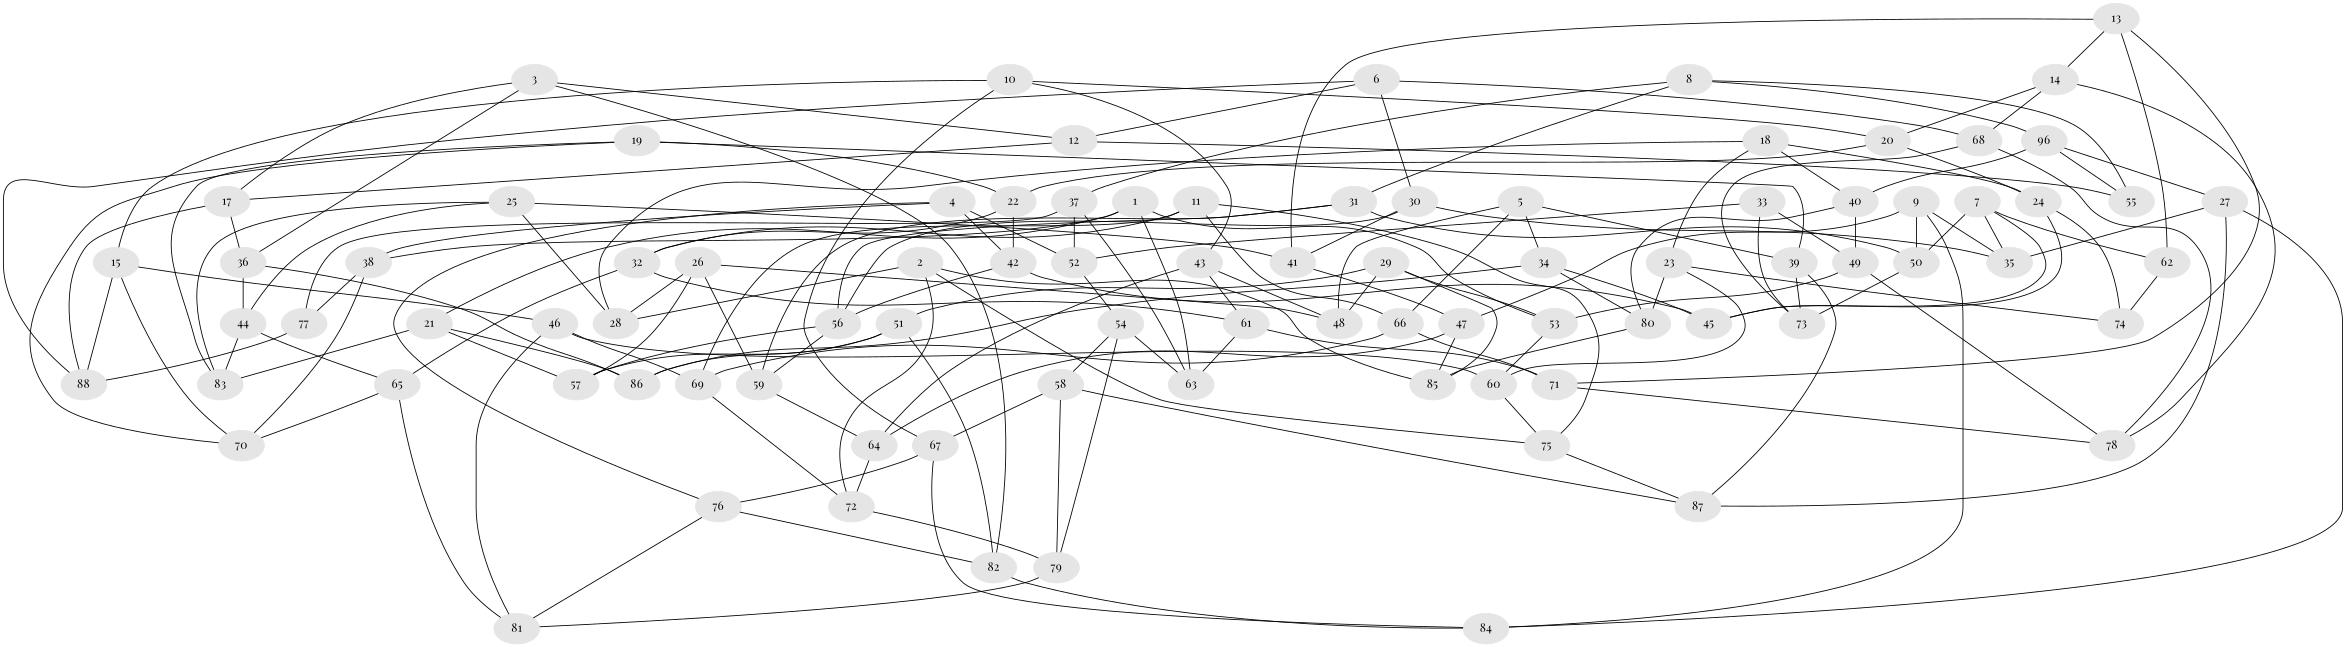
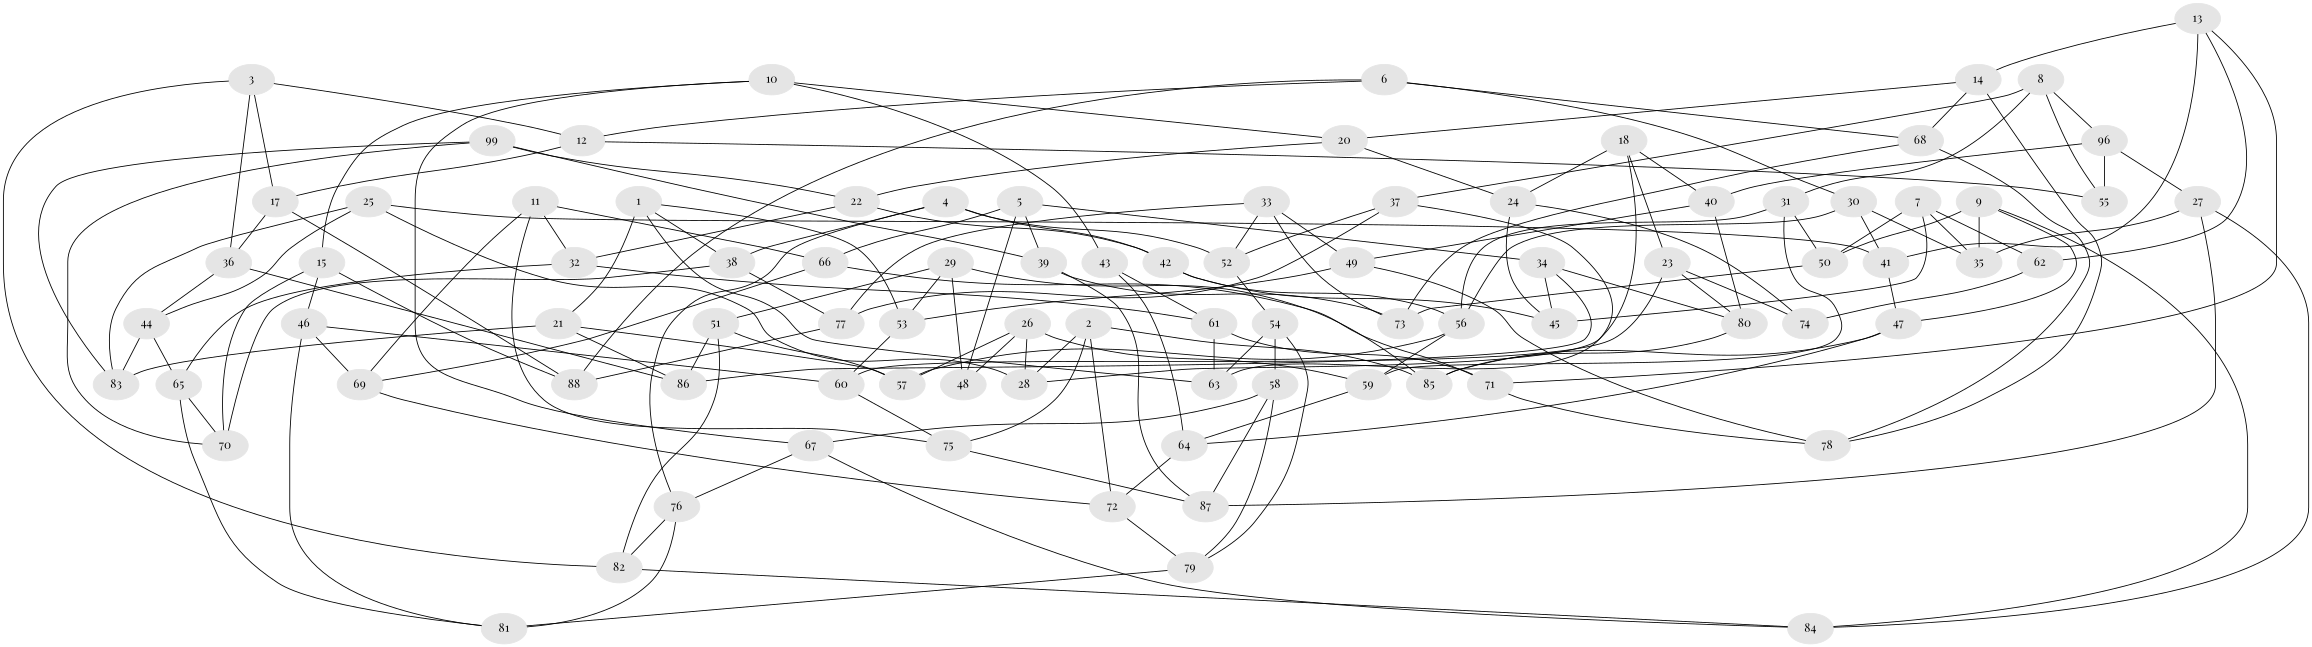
node "19": label "19" -> "99"
edge "33" -- "77": added
edge "43" -- "48": removed
